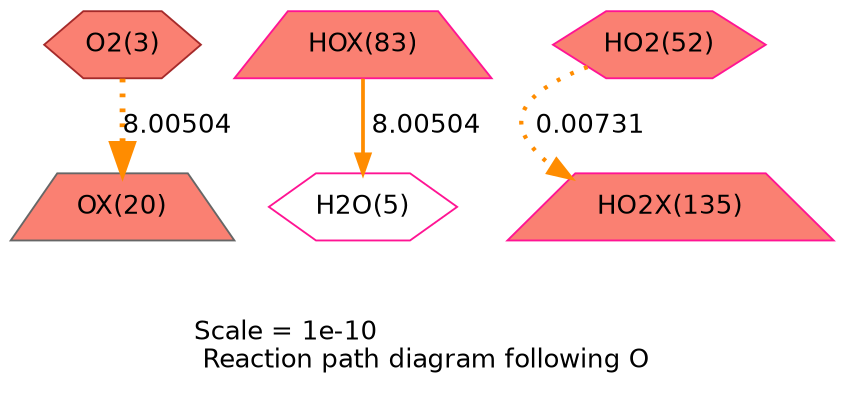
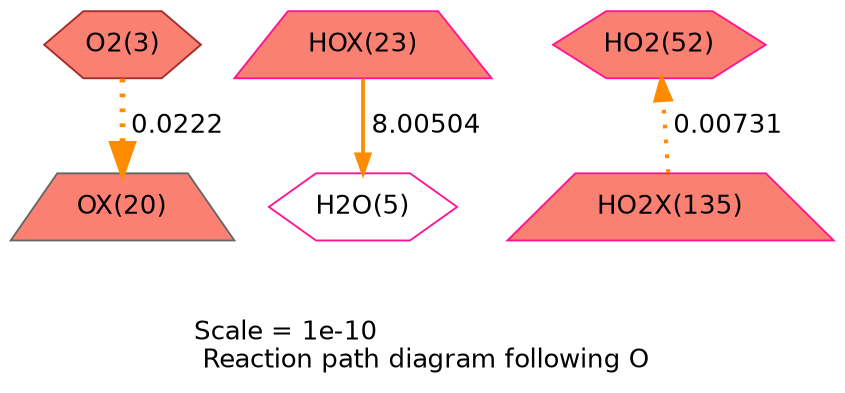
node "HOX(83)": label "HOX(83)" -> "HOX(23)"
edge "HO2(52)" -> "HO2X(135)": reversed
edge "O2(3)" -> "OX(20)": label " 8.00504" -> " 0.0222"
